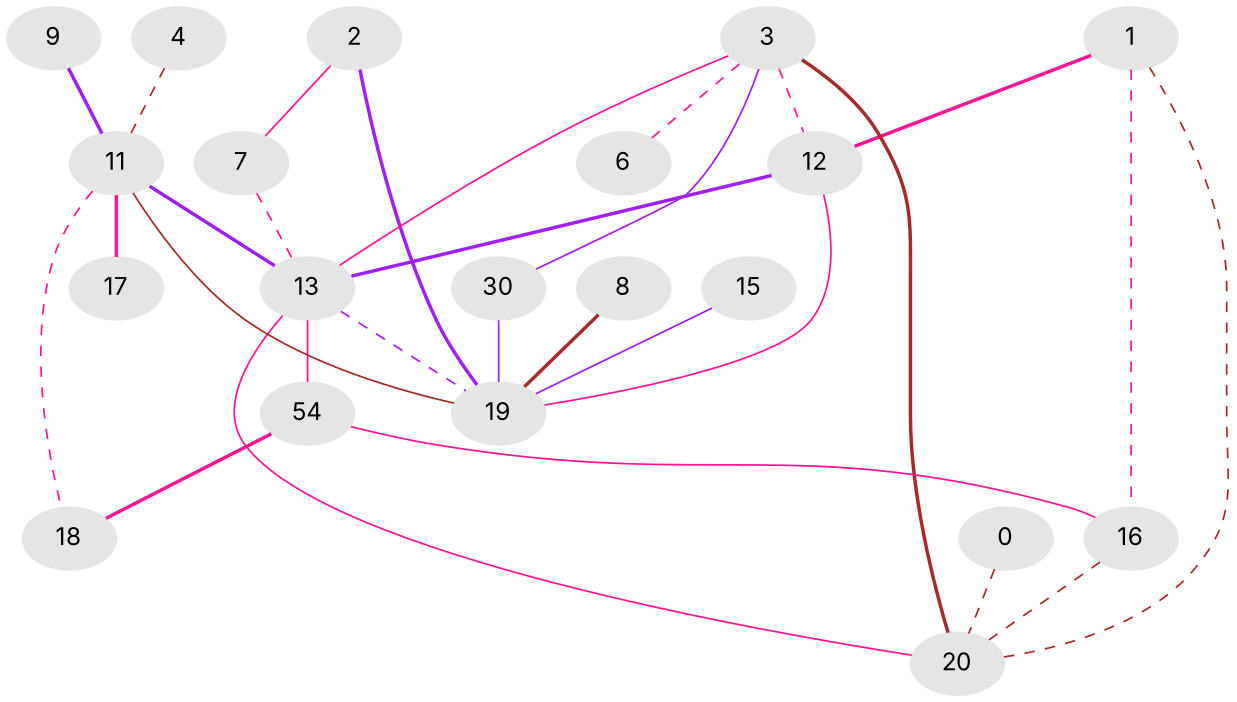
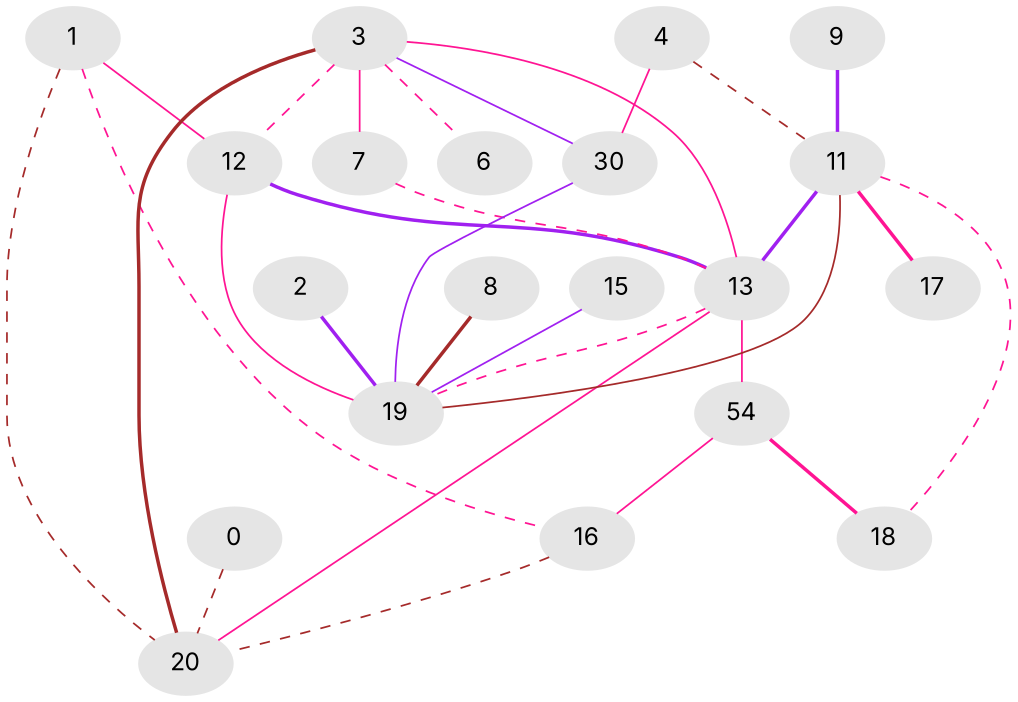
edge "4" -- "30": added
edge "2" -- "7": now "3" -- "7"
edge "1" -- "12": style bold -> solid
edge "13" -- "19": color purple -> deeppink
